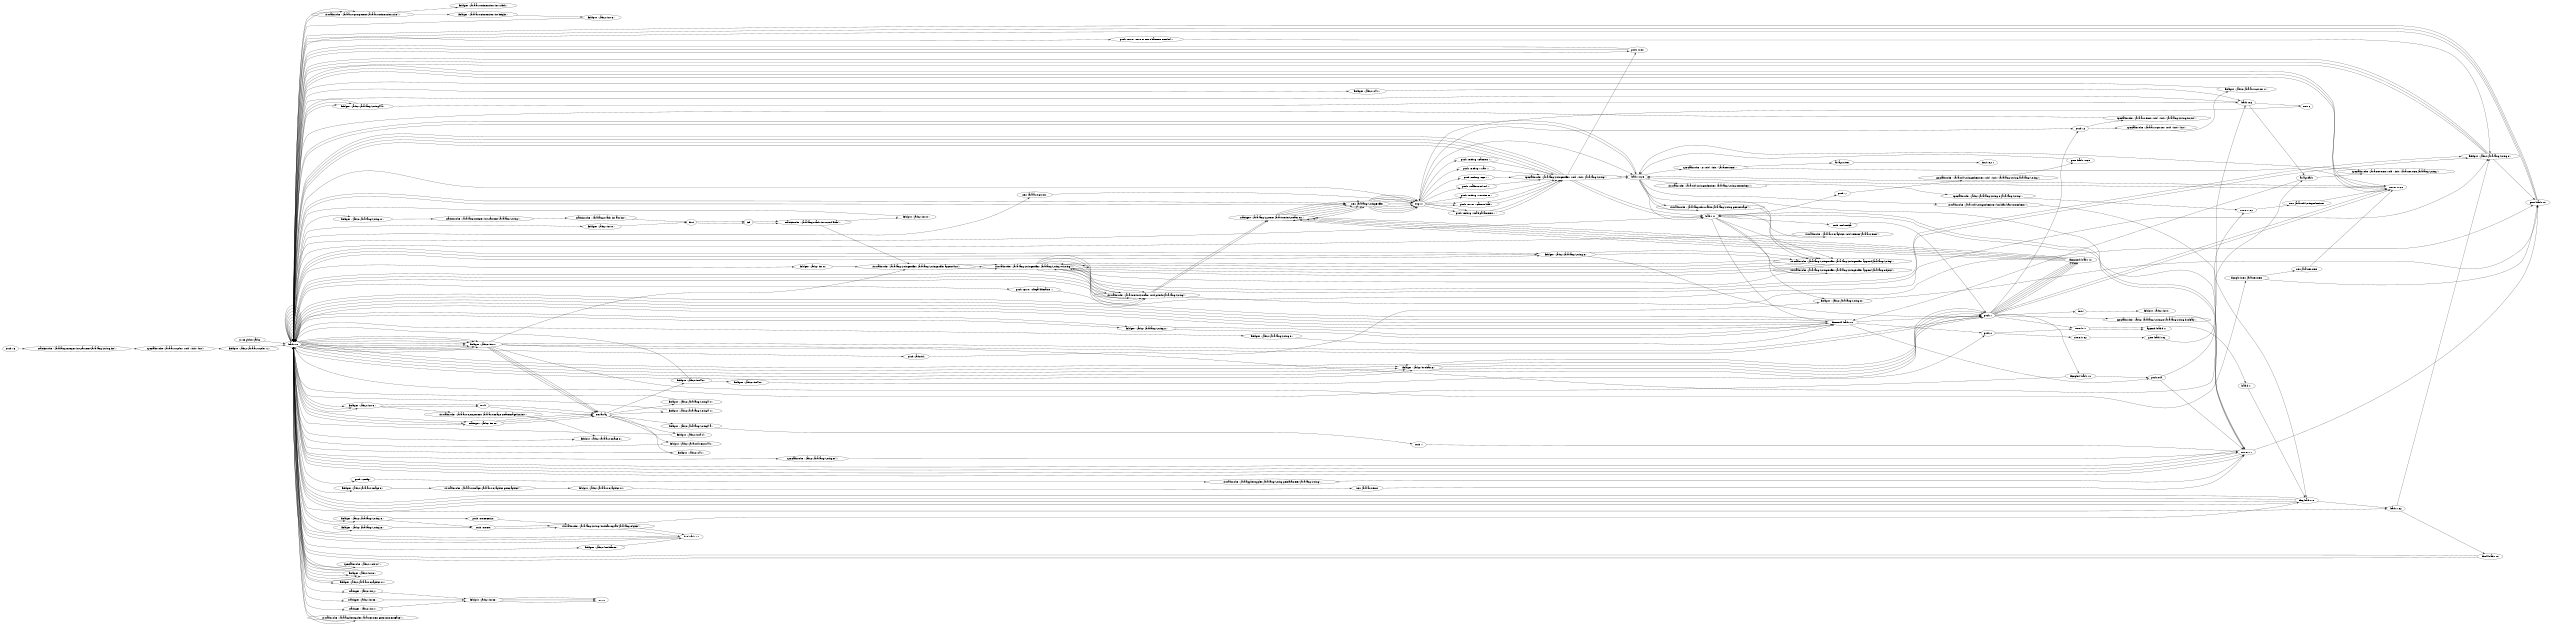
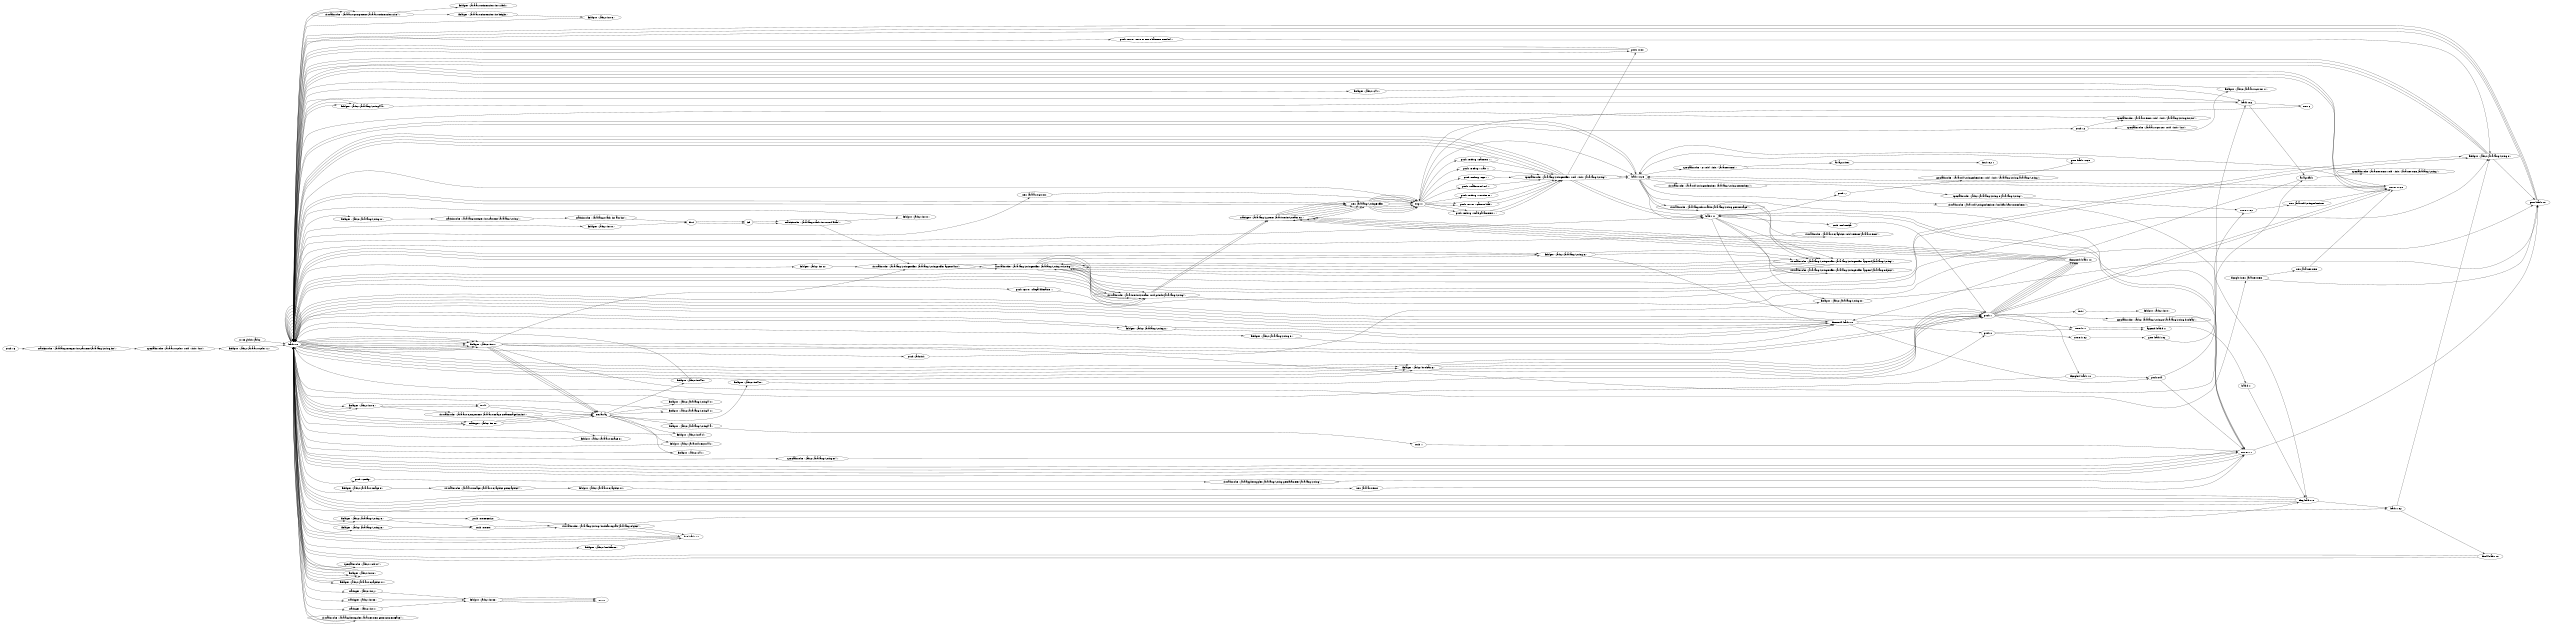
edge "push 1" -> "push 12": removed
edge "fieldput <jads2: int[] e>" -> "fieldput <jads2: int[] À>": now "newarray" -> "fieldput <jads2: int[] À>"
edge "load.r r0" -> "fieldput <jads2: java.awt.Image L>": reversed
